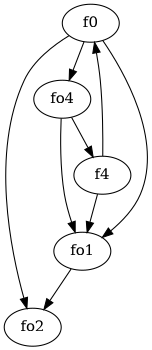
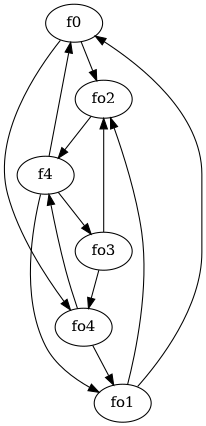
edge "fo2" -> "f4": added
edge "f0" -> "fo1": reversed
node "fo3": added
